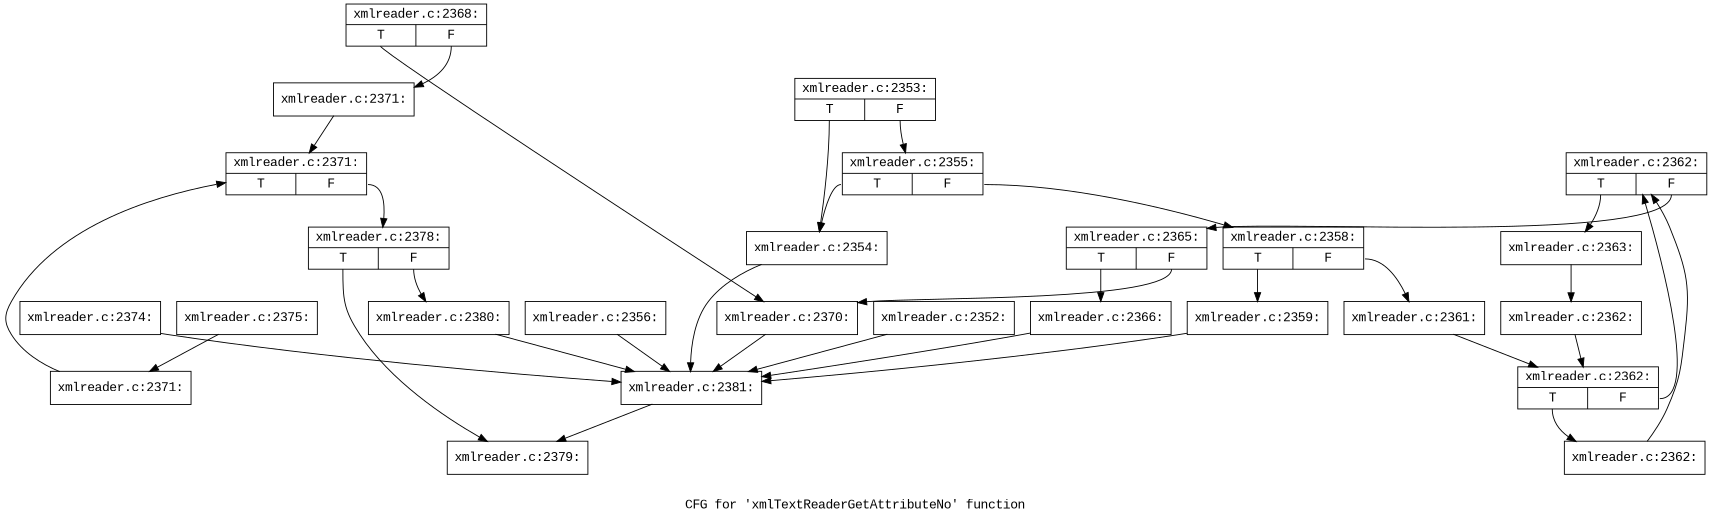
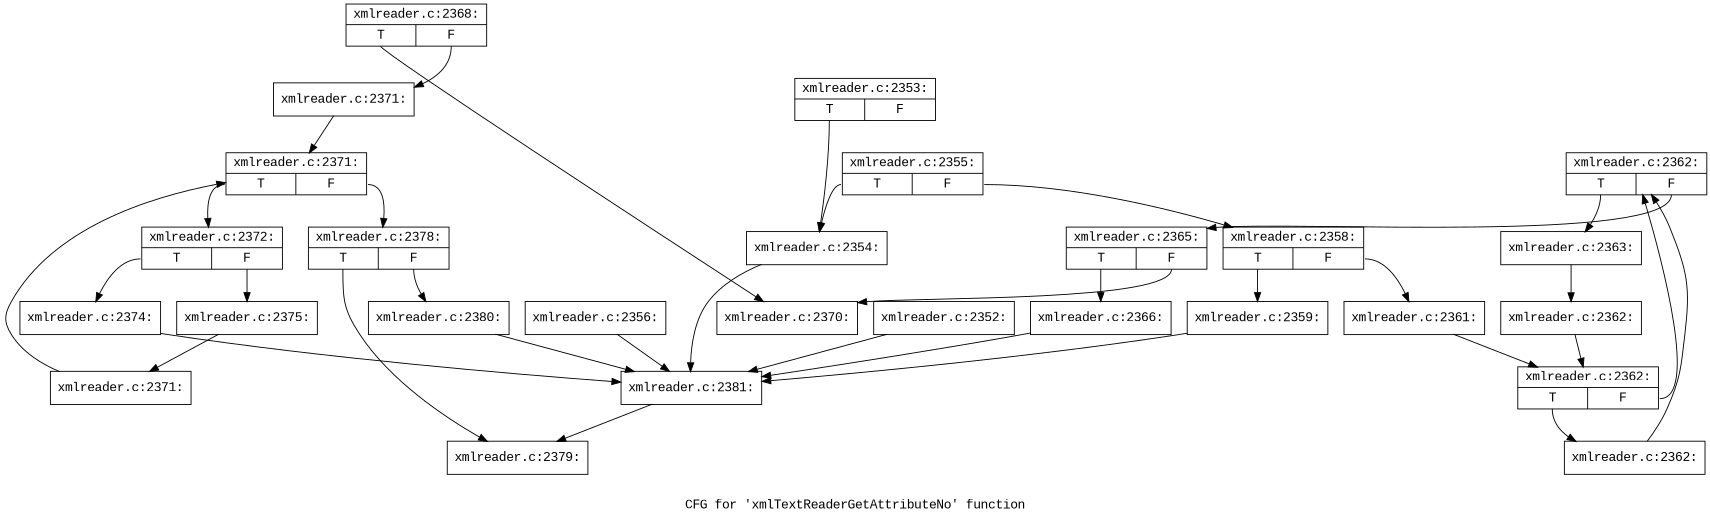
edge "xmlreader.c:2353:" -> "xmlreader.c:2355:": removed
node "xmlreader.c:2372:": added
edge "xmlreader.c:2370:" -> "xmlreader.c:2381:": removed
